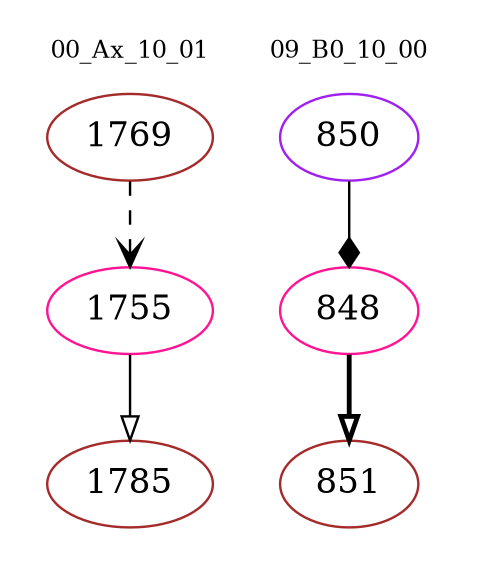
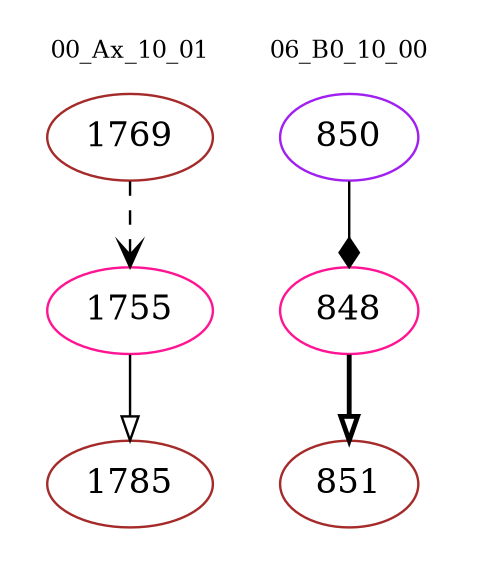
cluster "09_B0_10_00": label "09_B0_10_00" -> "06_B0_10_00"
